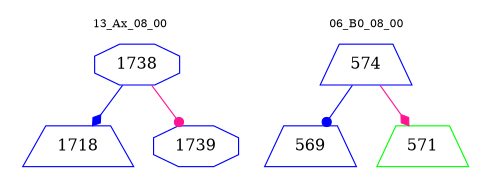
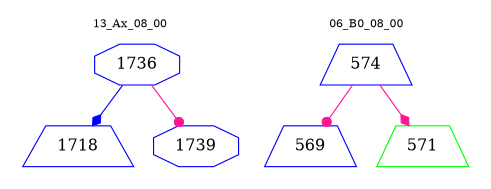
node "1738": label "1738" -> "1736"
edge "574" -> "569": color blue -> deeppink
